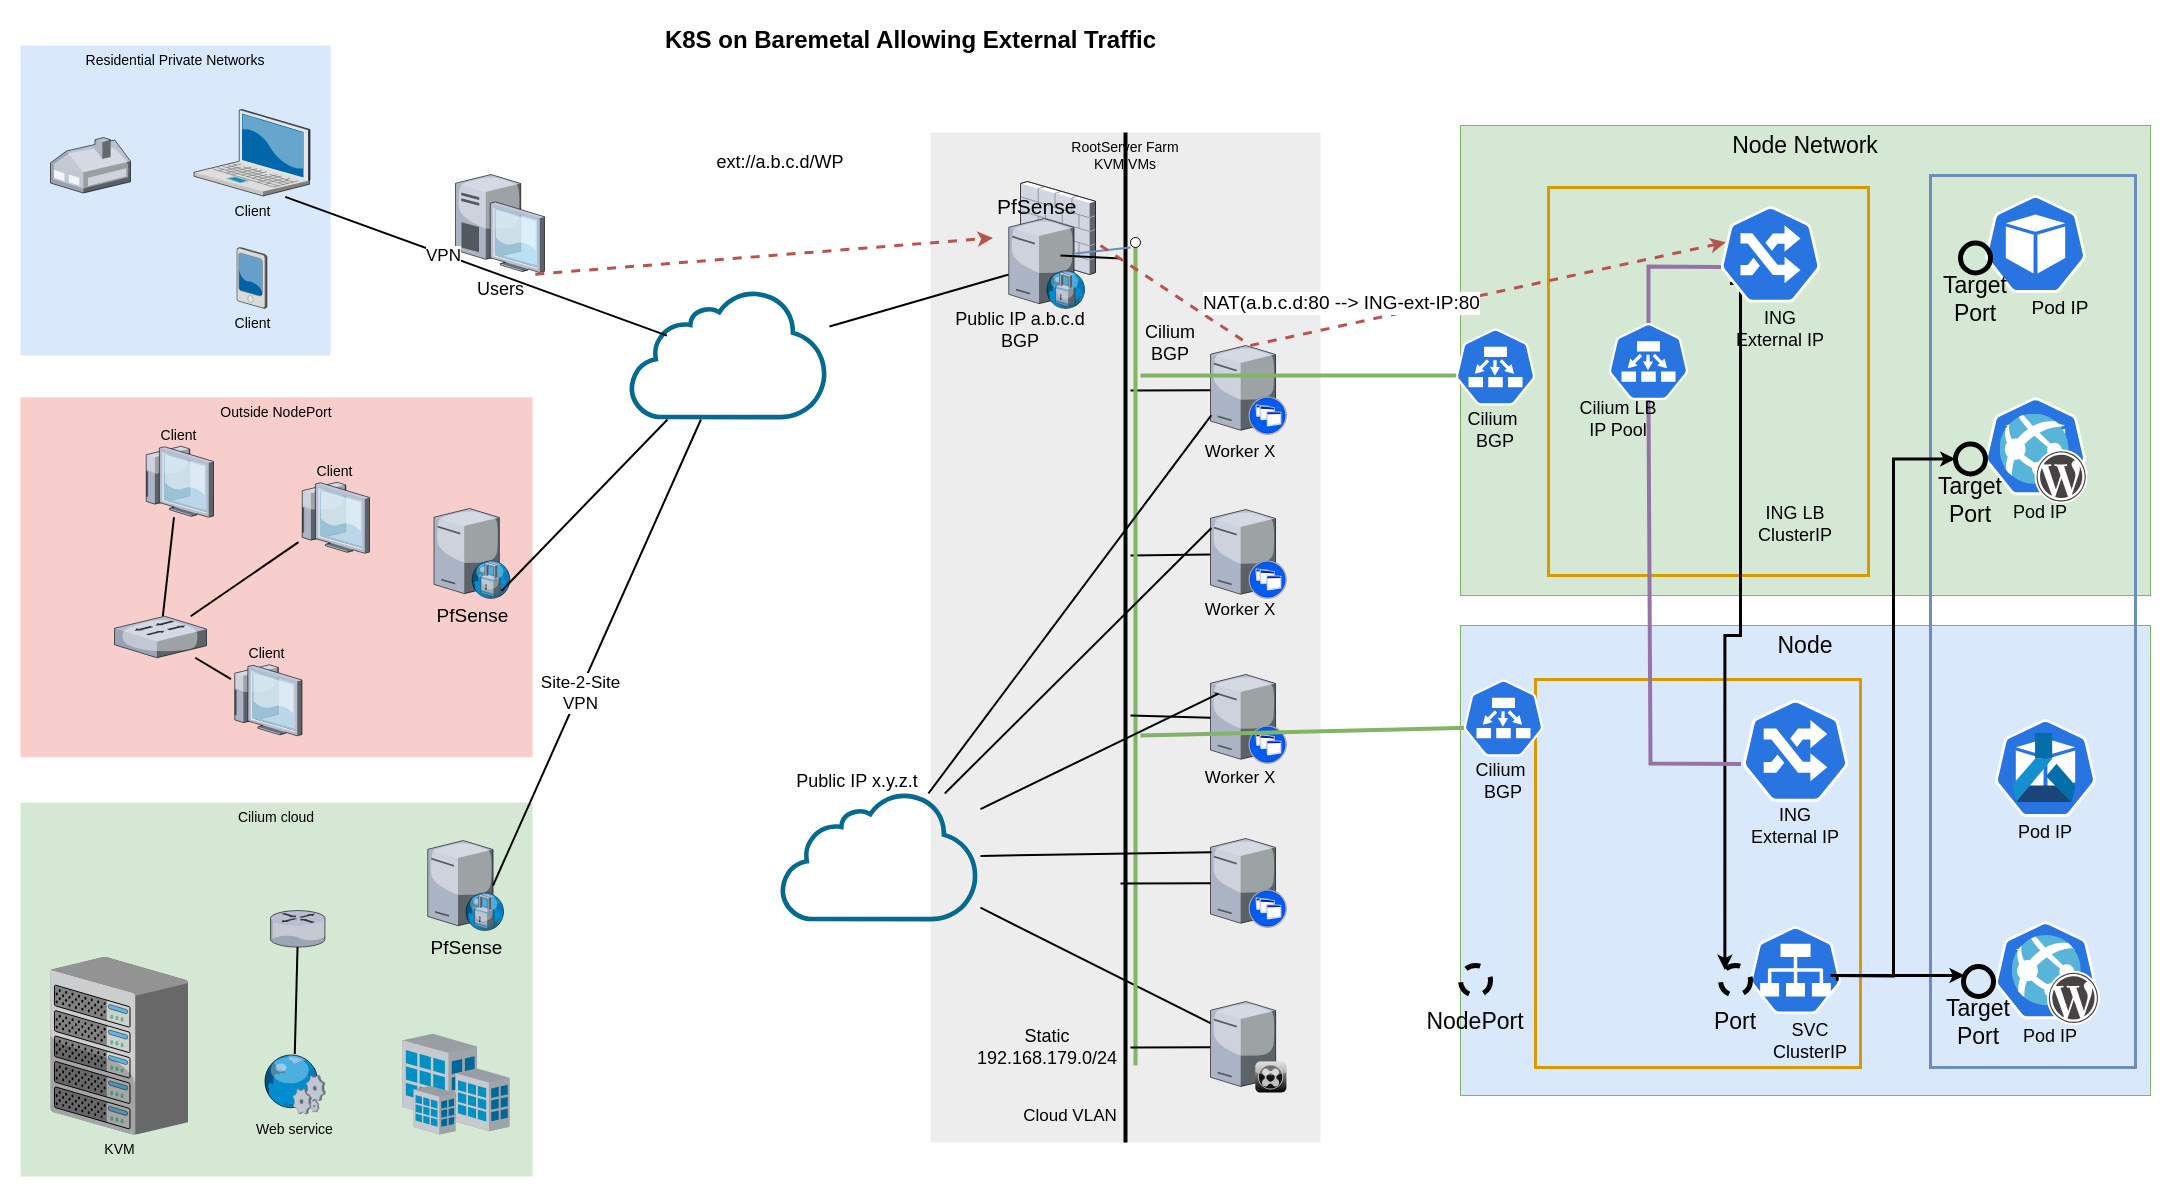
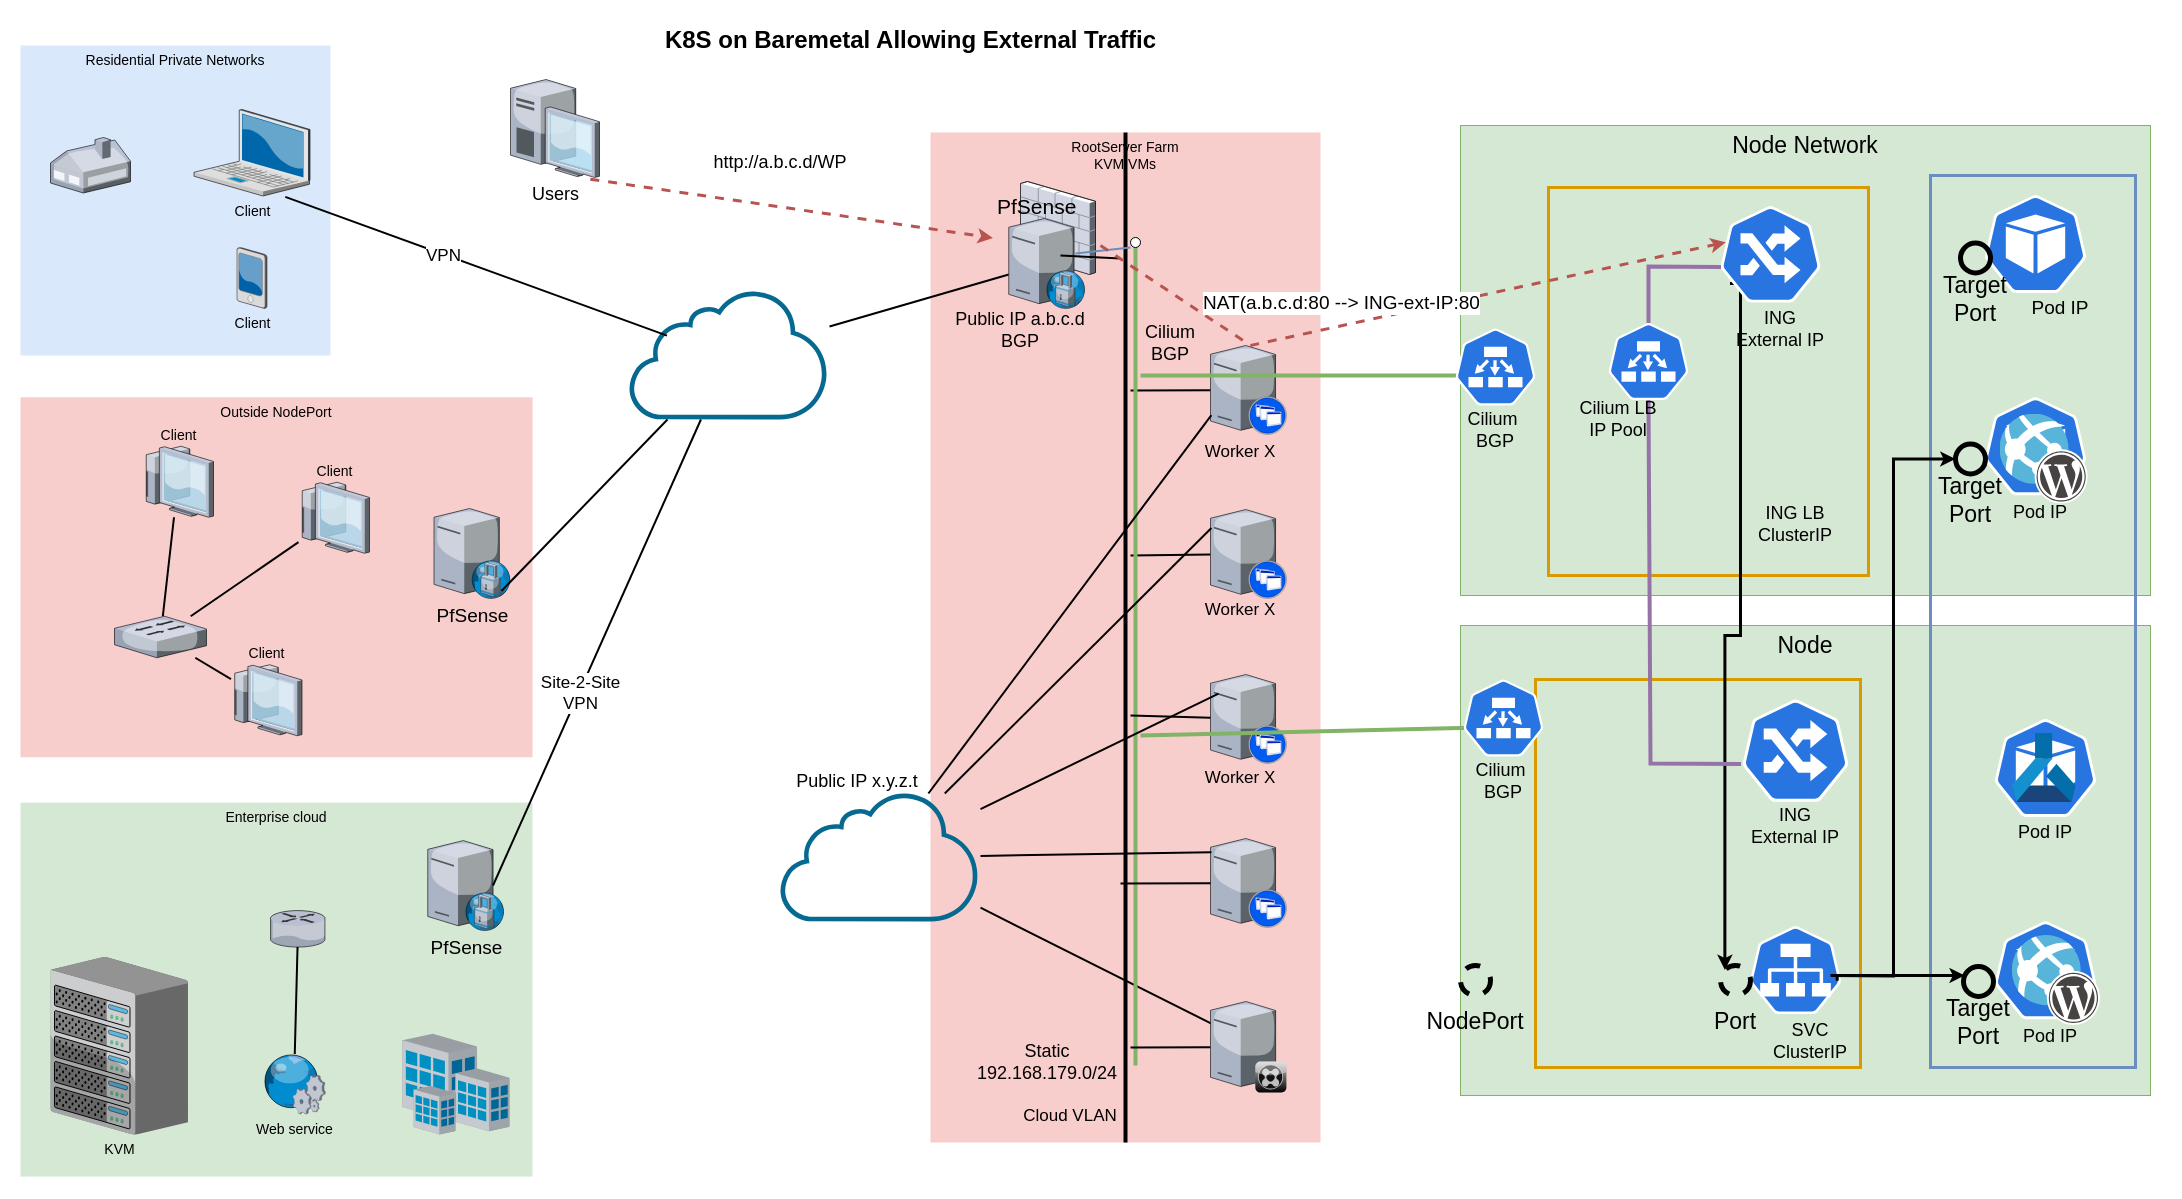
node "ext://a.b.c.d/WP": label "ext://a.b.c.d/WP" -> "http://a.b.c.d/WP"
node "Users": moved (500, 224) -> (555, 129)
node "RootServer Farm KVM VMs": fillcolor #ededed -> #f8cecc
node "Cilium cloud": label "Cilium cloud" -> "Enterprise cloud"
node "Node": fillcolor #dae8fc -> #d5e8d4
node "Static 192.168.179.0/24": moved (1047, 1047) -> (1047, 1062)
